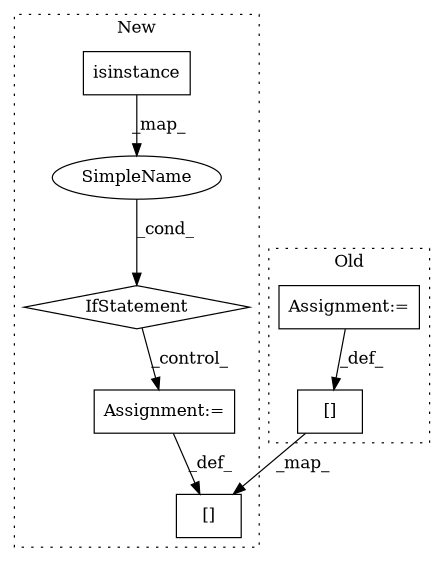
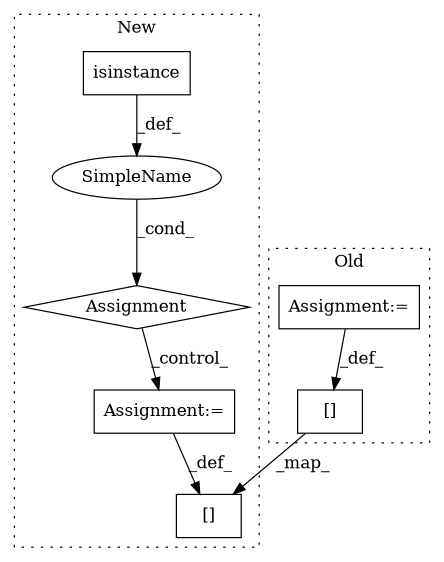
edge "isinstance" -> "SimpleName": label "_map_" -> "_def_"
node "IfStatement": label "IfStatement" -> "Assignment"
